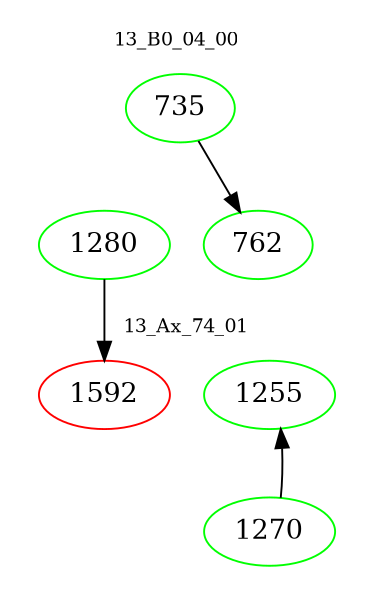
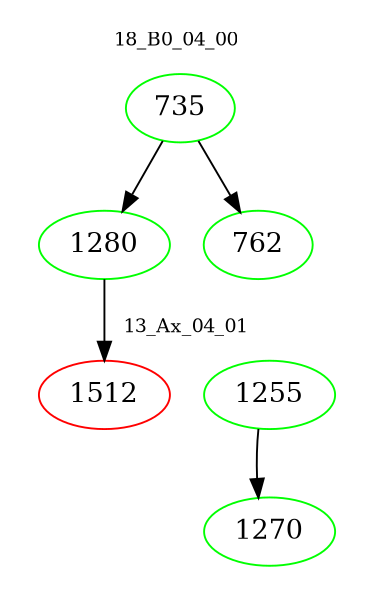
cluster "13_B0_04_00": label "13_B0_04_00" -> "18_B0_04_00"
edge "735" -> "1280": added
cluster "13_Ax_74_01": label "13_Ax_74_01" -> "13_Ax_04_01"
node "1592": label "1592" -> "1512"
edge "1270" -> "1255": reversed
